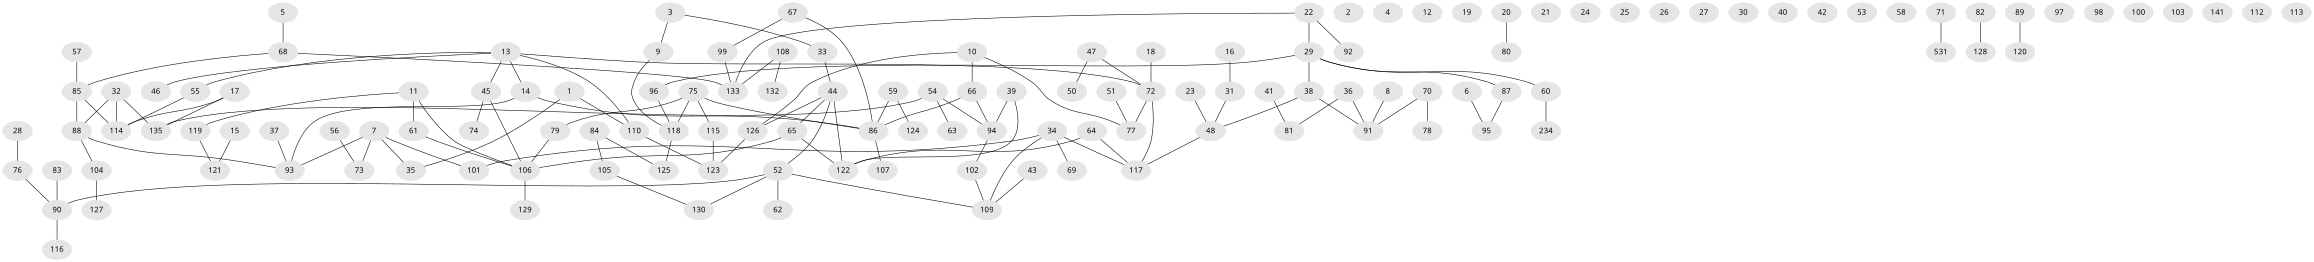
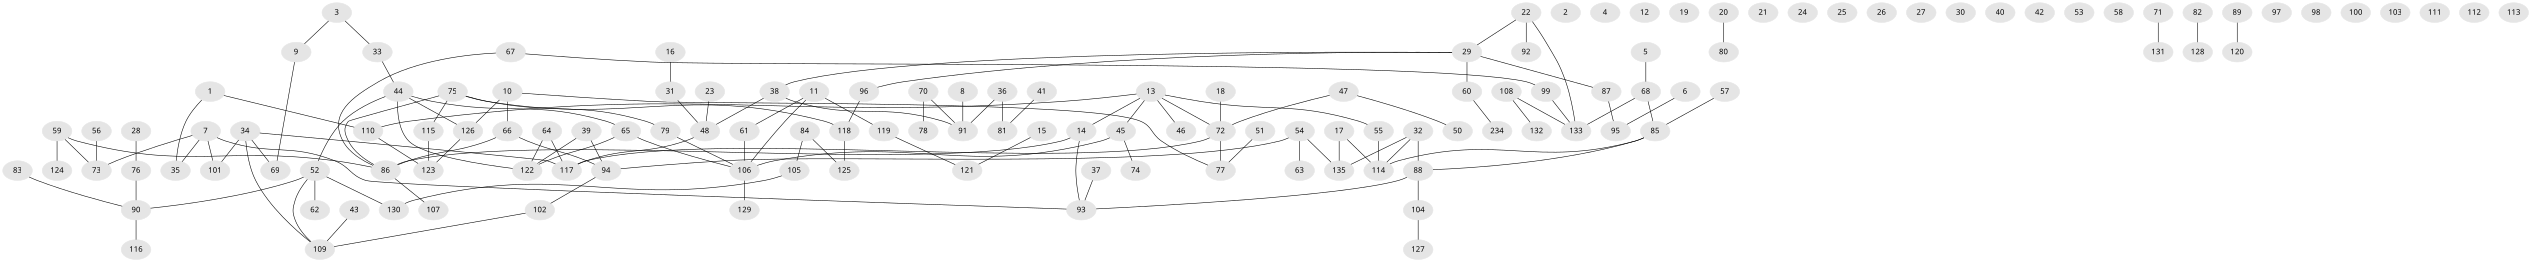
node "141": label "141" -> "111"
node "531": label "531" -> "131"
edge "9" -- "118": now "9" -- "69"
edge "59" -- "73": added
